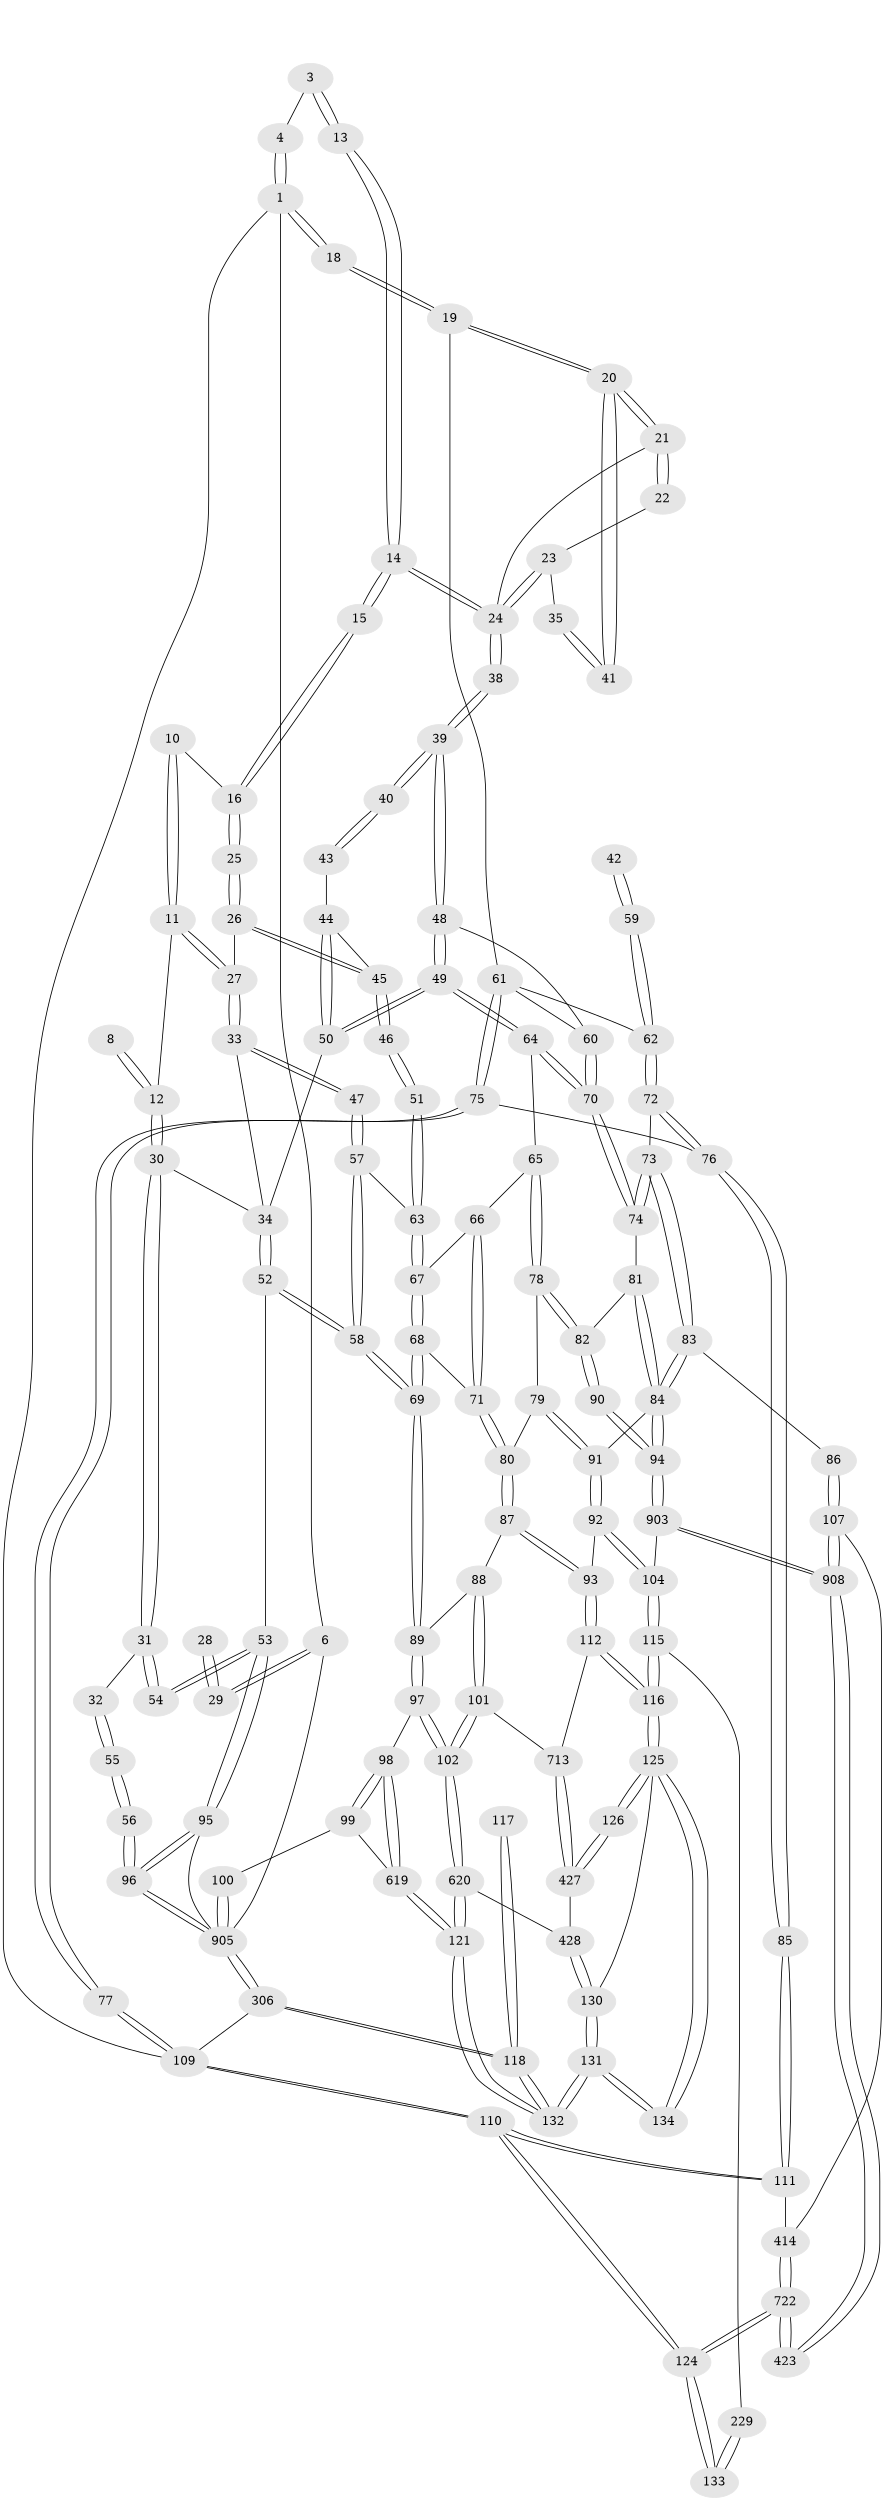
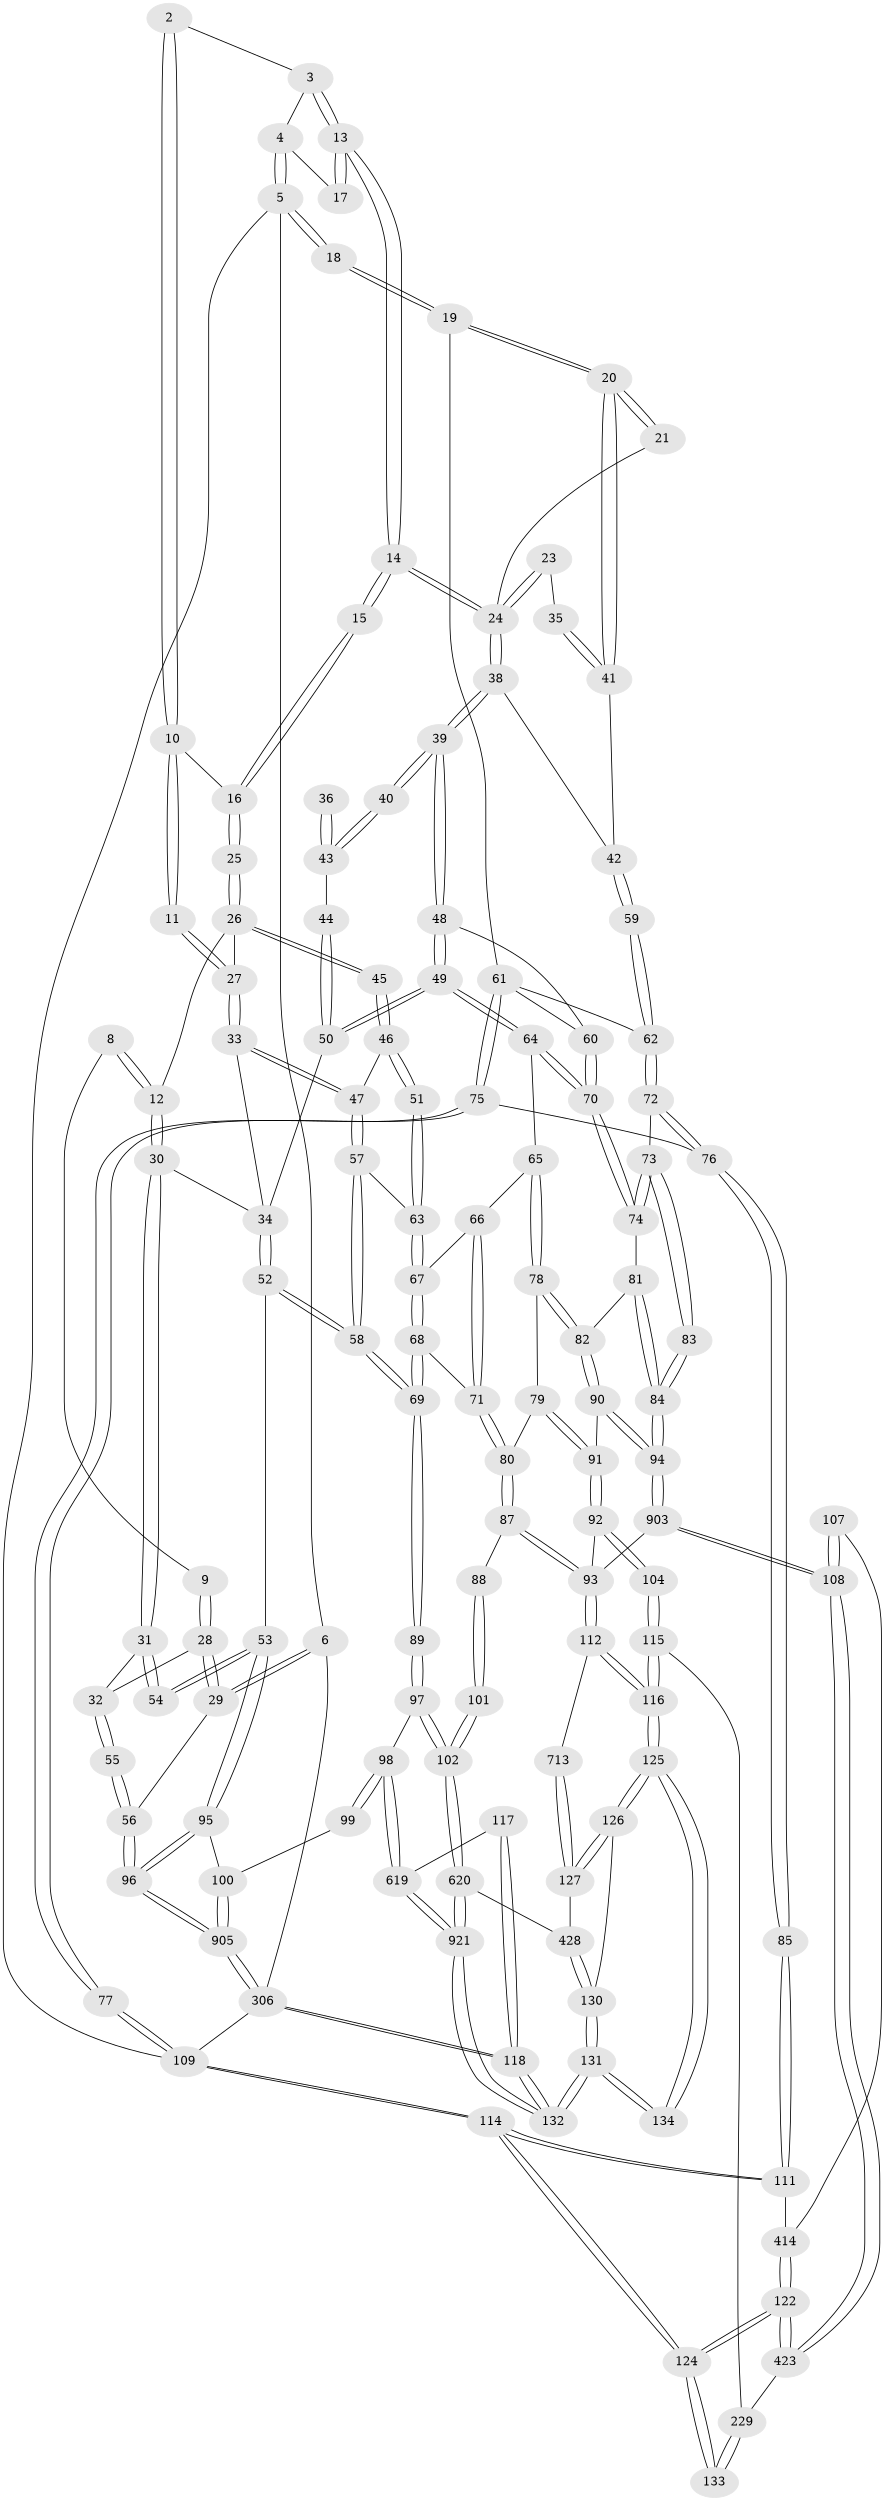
node "2": added
node "1": label "1" -> "5"
node "17": added
node "22": removed
edge "38" -- "42": added
edge "41" -- "42": added
node "36": added
edge "44" -- "45": removed
edge "11" -- "12": now "26" -- "12"
edge "46" -- "47": added
edge "84" -- "91": now "90" -- "91"
node "86": removed
edge "903" -- "104": now "903" -- "93"
node "9": added
node "908": label "908" -> "108"
edge "88" -- "89": removed
edge "28" -- "32": added
edge "101" -- "713": removed
edge "29" -- "56": added
edge "6" -- "905": now "6" -- "306"
edge "99" -- "619": now "117" -- "619"
node "427": label "427" -> "127"
edge "95" -- "905": now "95" -- "100"
edge "125" -- "130": now "126" -- "130"
node "121": label "121" -> "921"
node "110": label "110" -> "114"
node "722": label "722" -> "122"
edge "423" -- "229": added
